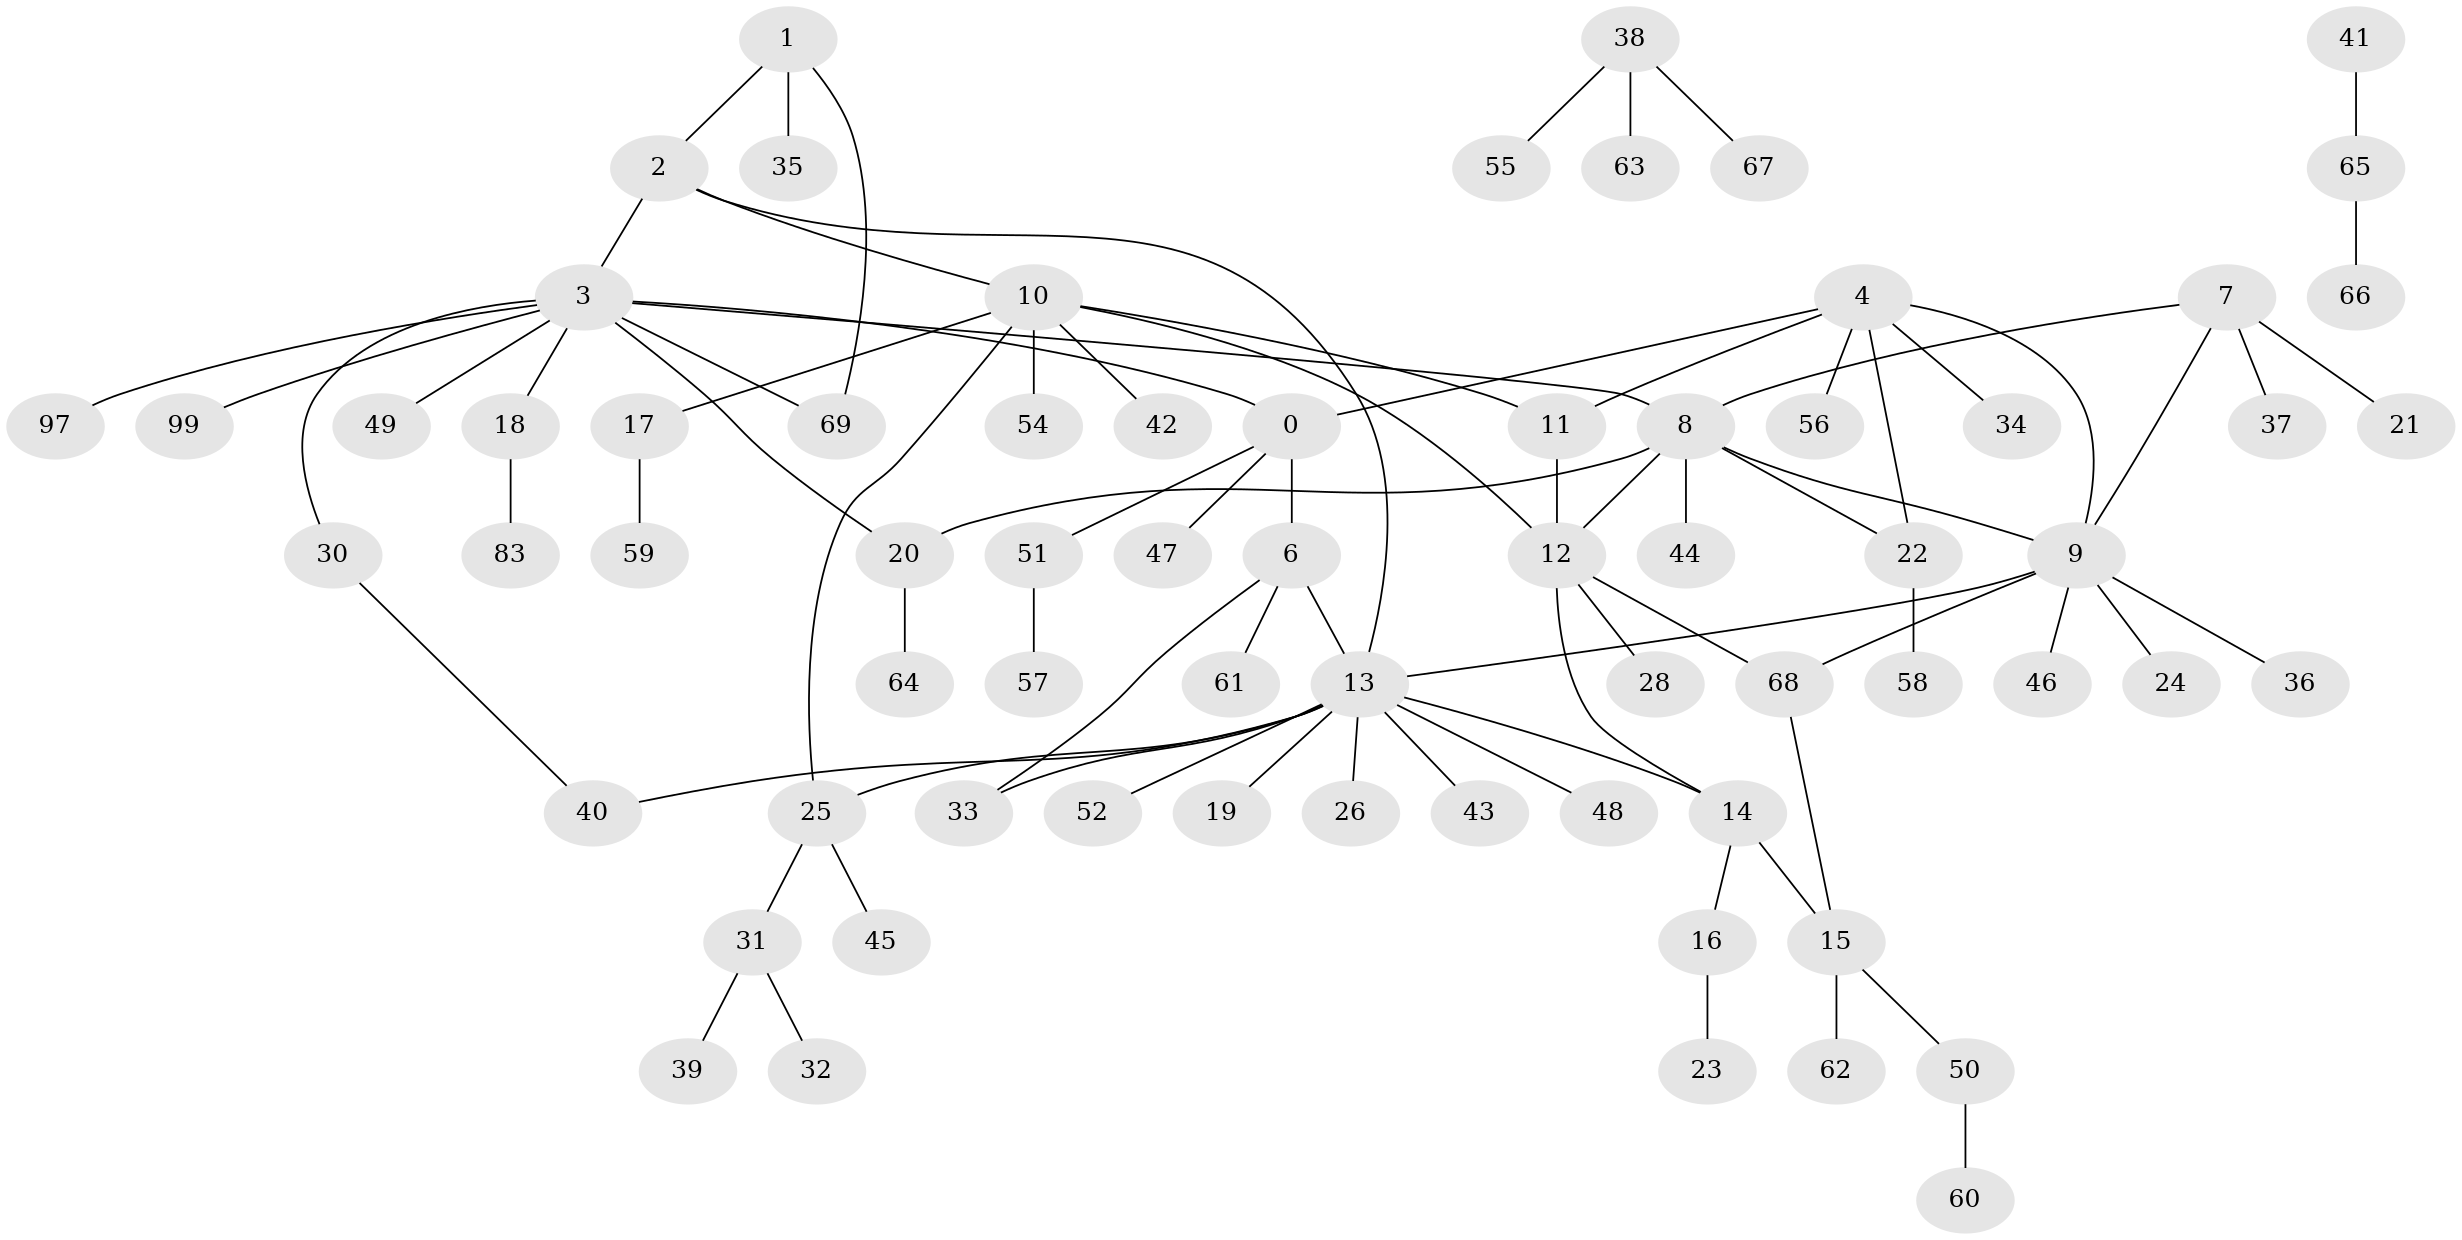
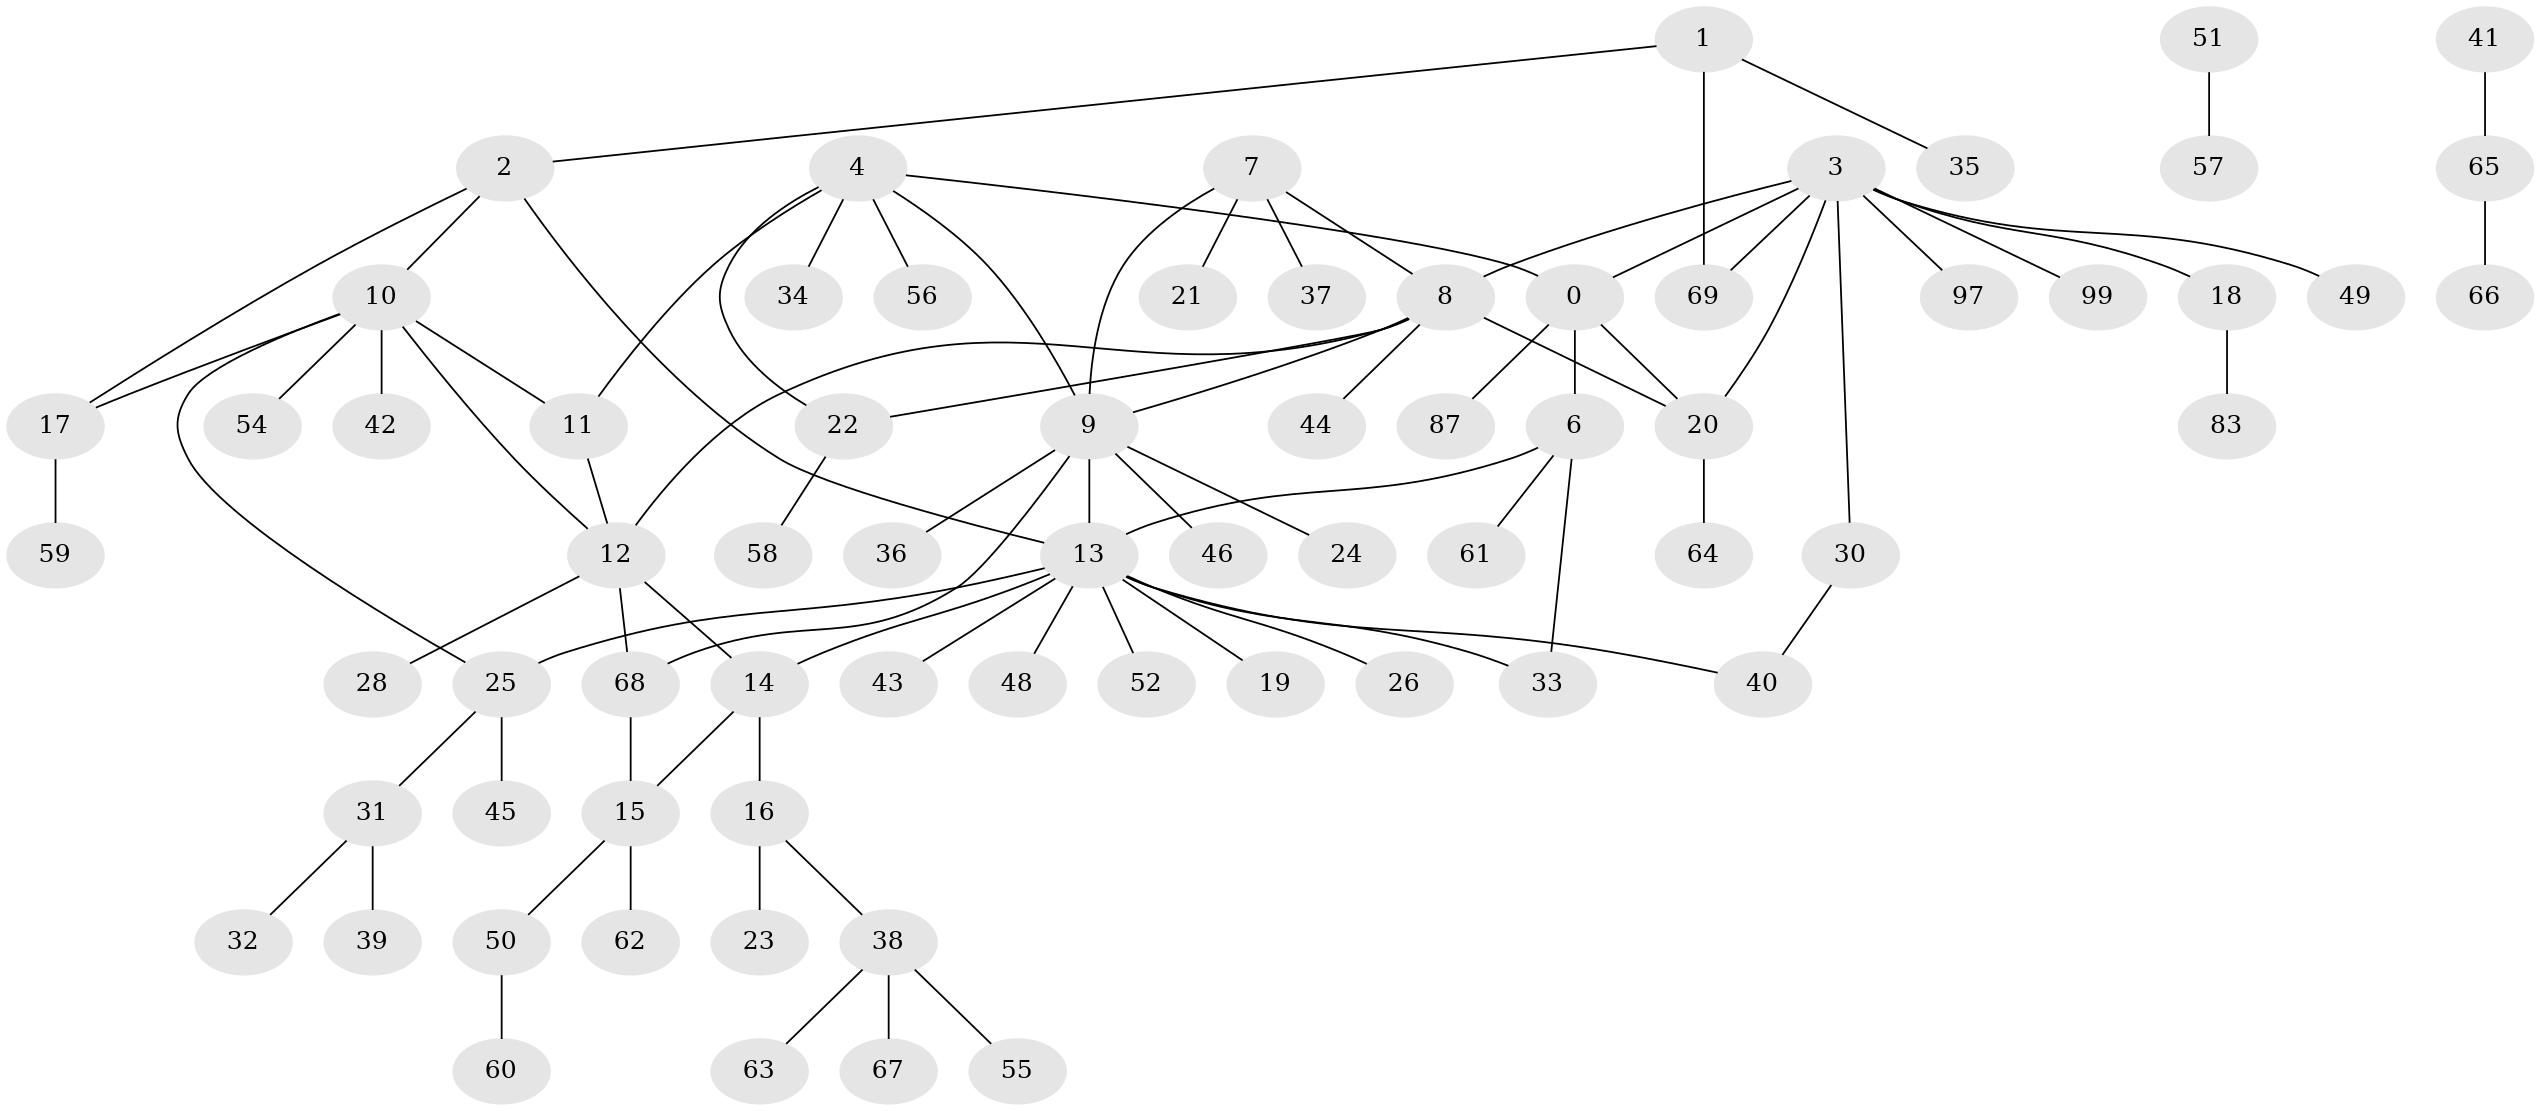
edge "2" -- "3": now "2" -- "17"
edge "0" -- "51": now "0" -- "20"
node "47": label "47" -> "87"
edge "16" -- "38": added
